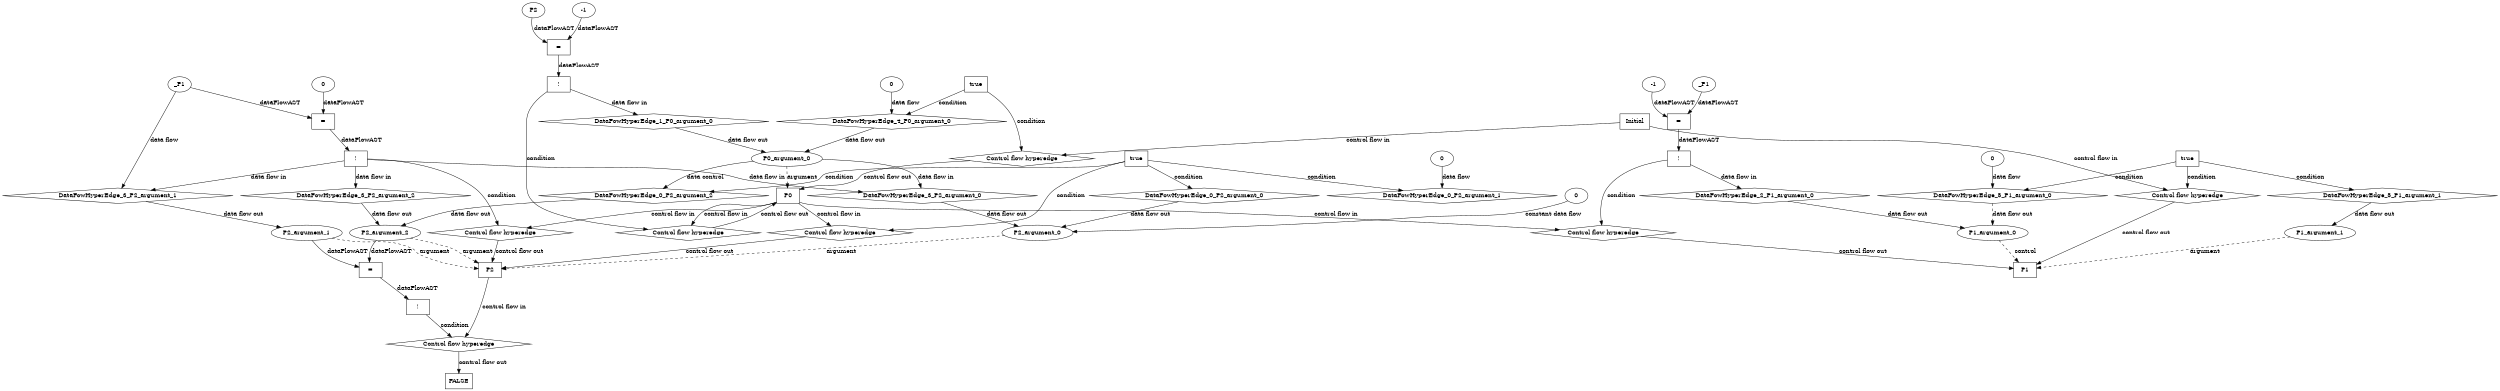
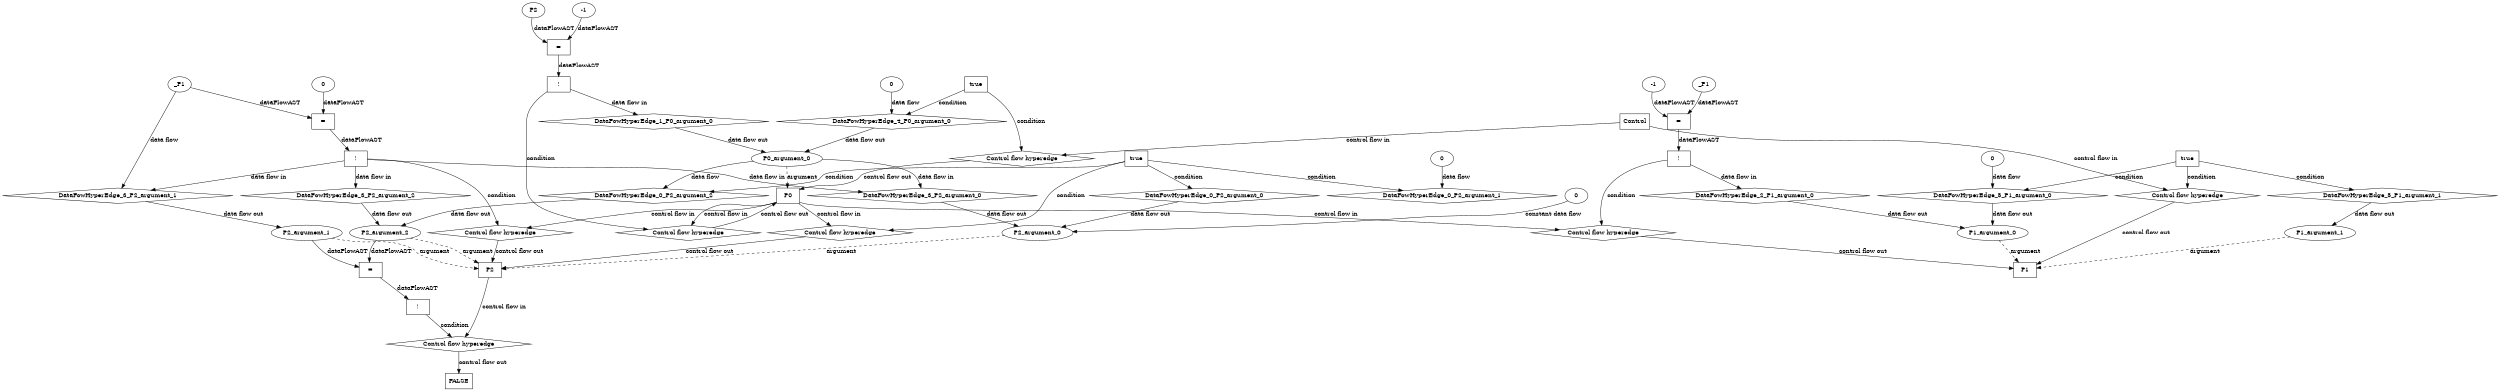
node "Initial": label "Initial" -> "Control"
edge "P0_argument_0" -> "DataFowHyperEdge_0_P2_argument_2": label "data control" -> "data flow"
edge "DataFowHyperEdge_5_P1_argument_0" -> "P1_argument_0": style dashed -> solid
edge "P1_argument_0" -> "P1": label "control" -> "argument"
